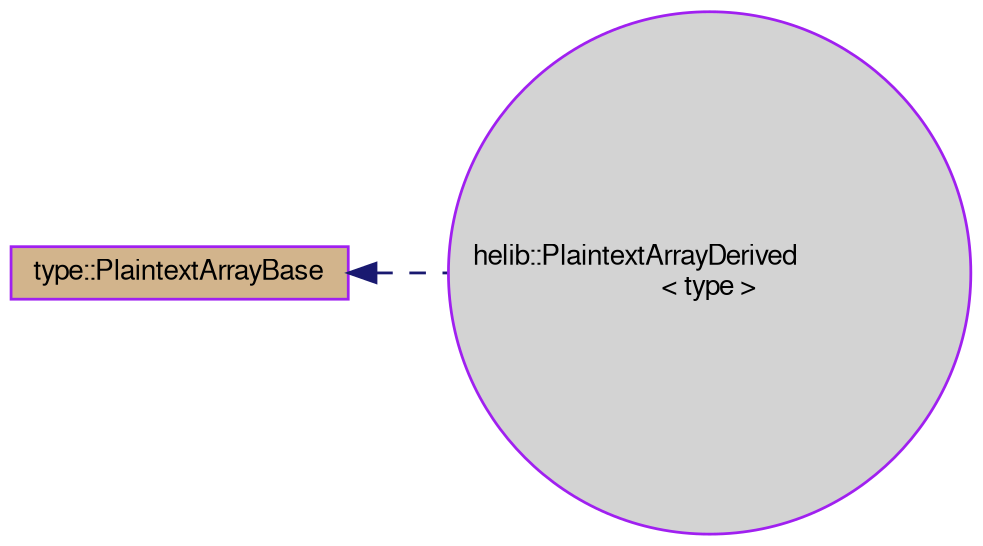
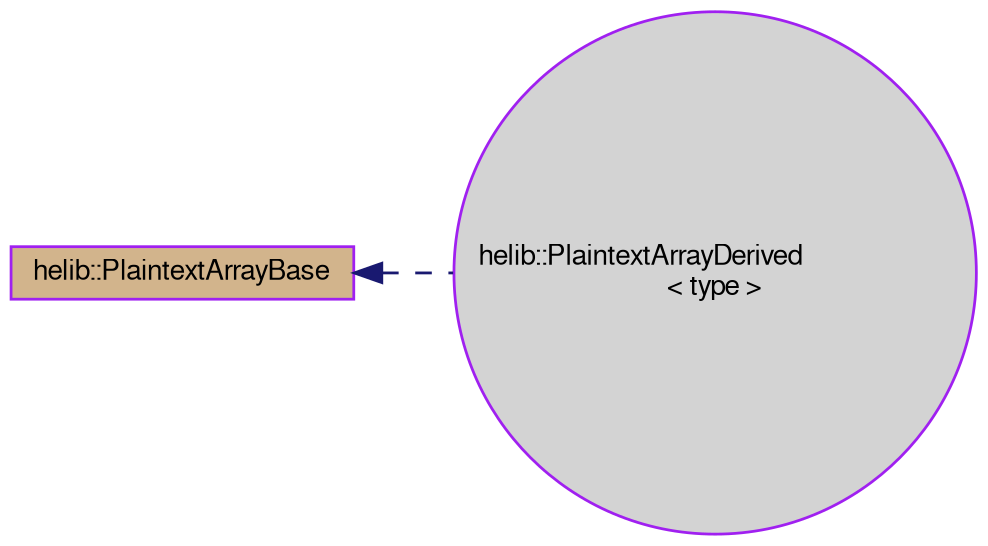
node "type::PlaintextArrayBase": label "type::PlaintextArrayBase" -> "helib::PlaintextArrayBase"
